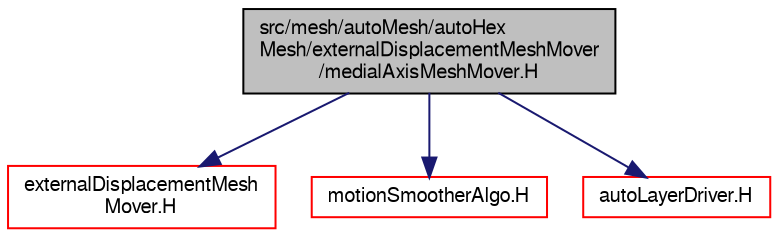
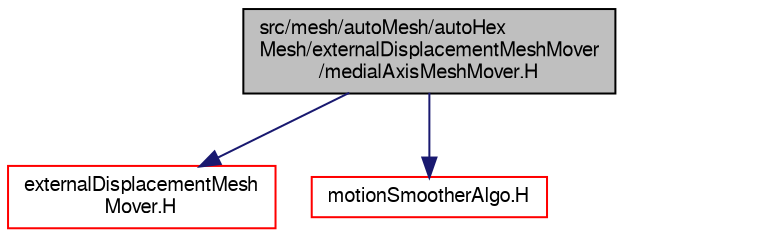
node "autoLayerDriver.H": removed
